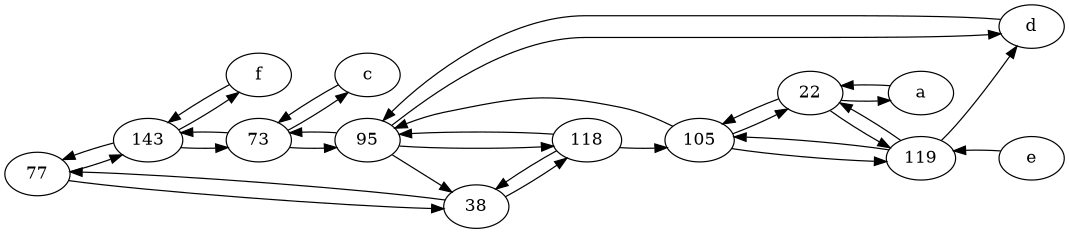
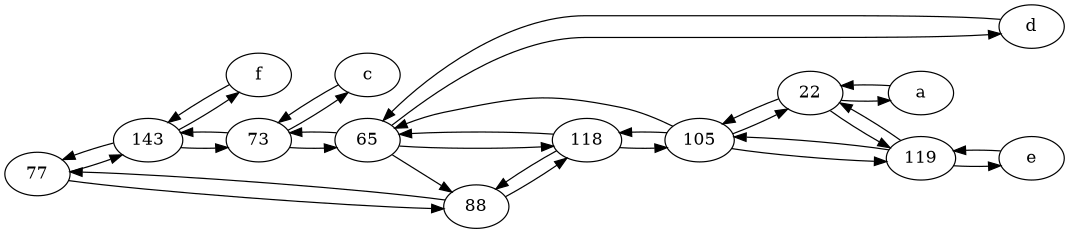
edge "119" -> "d": now "119" -> "e"
edge "105" -> "118": added
node "95": label "95" -> "65"
node "38": label "38" -> "88"
